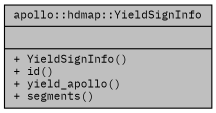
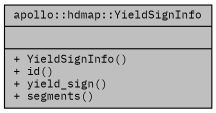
node "apollo::hdmap::YieldSignInfo": text "+ yield_apollo()" -> "+ yield_sign()"
